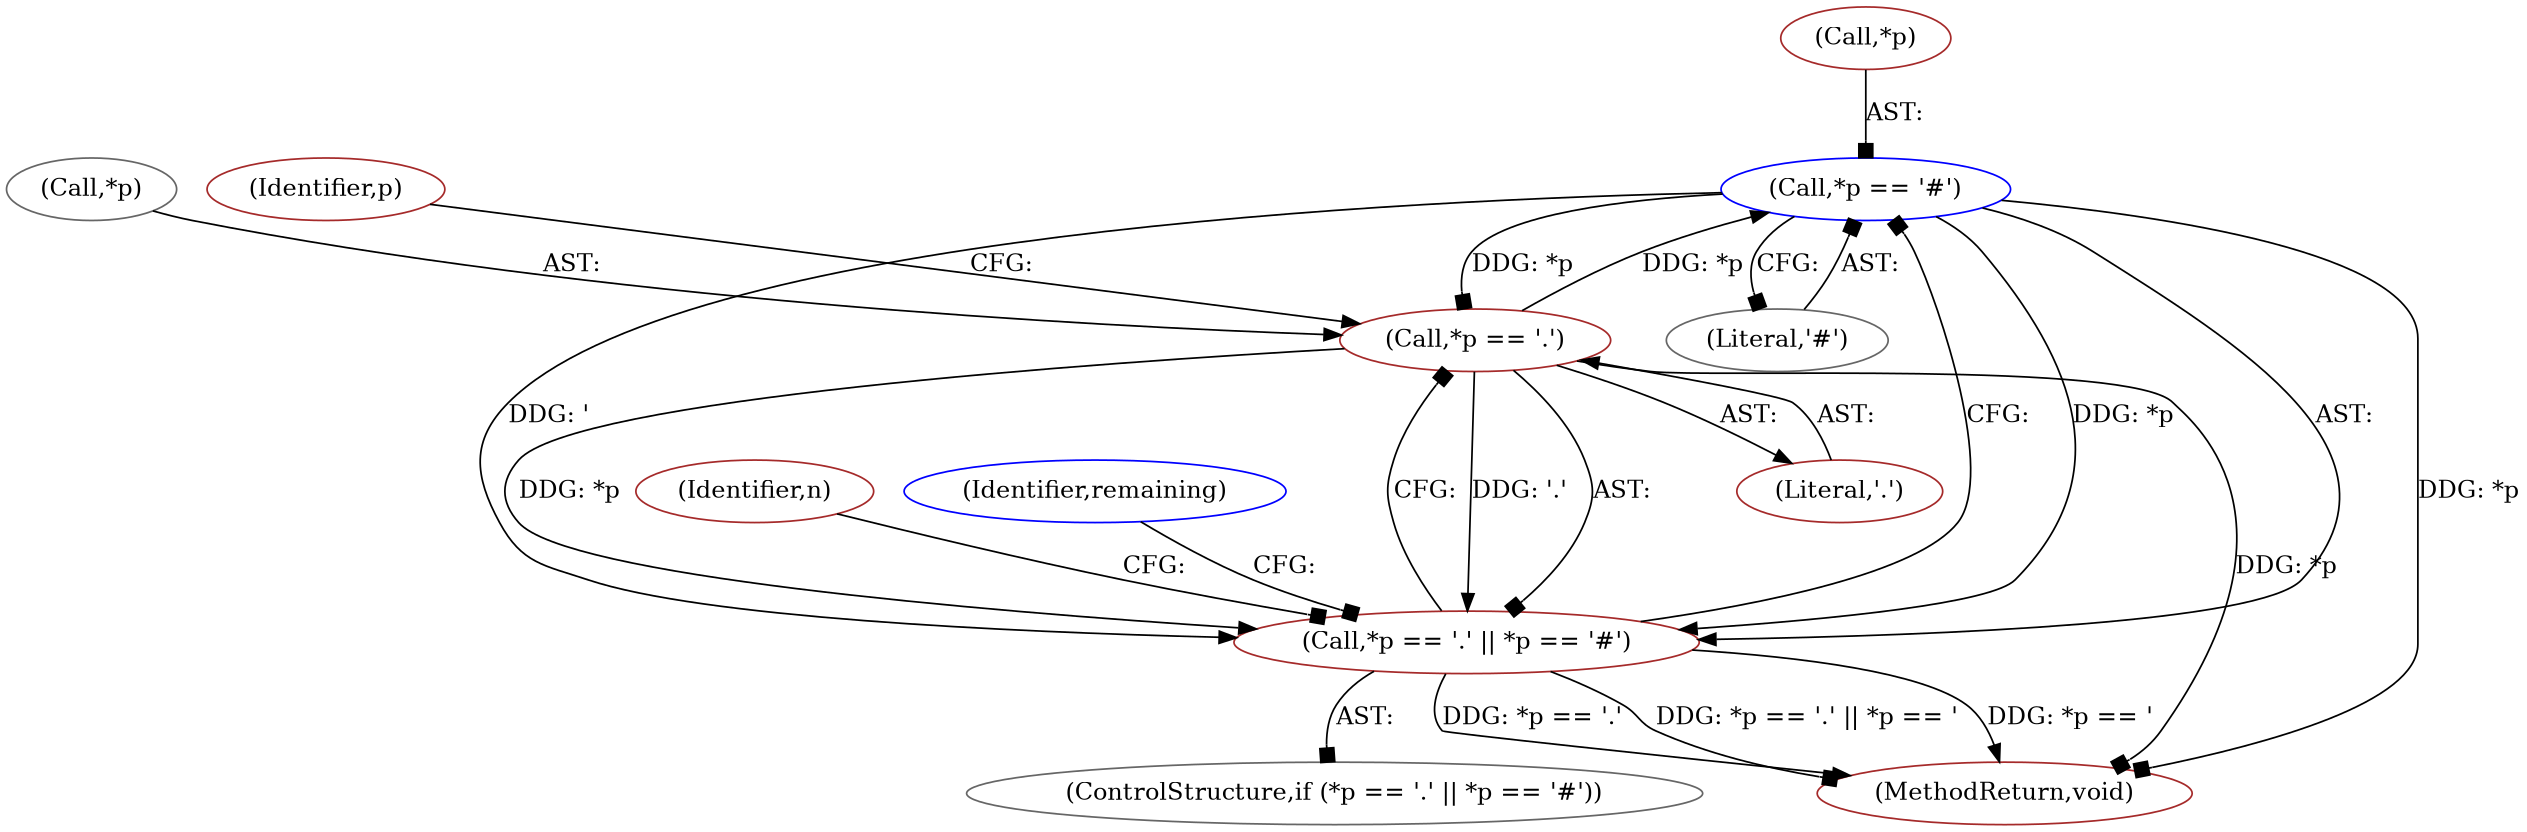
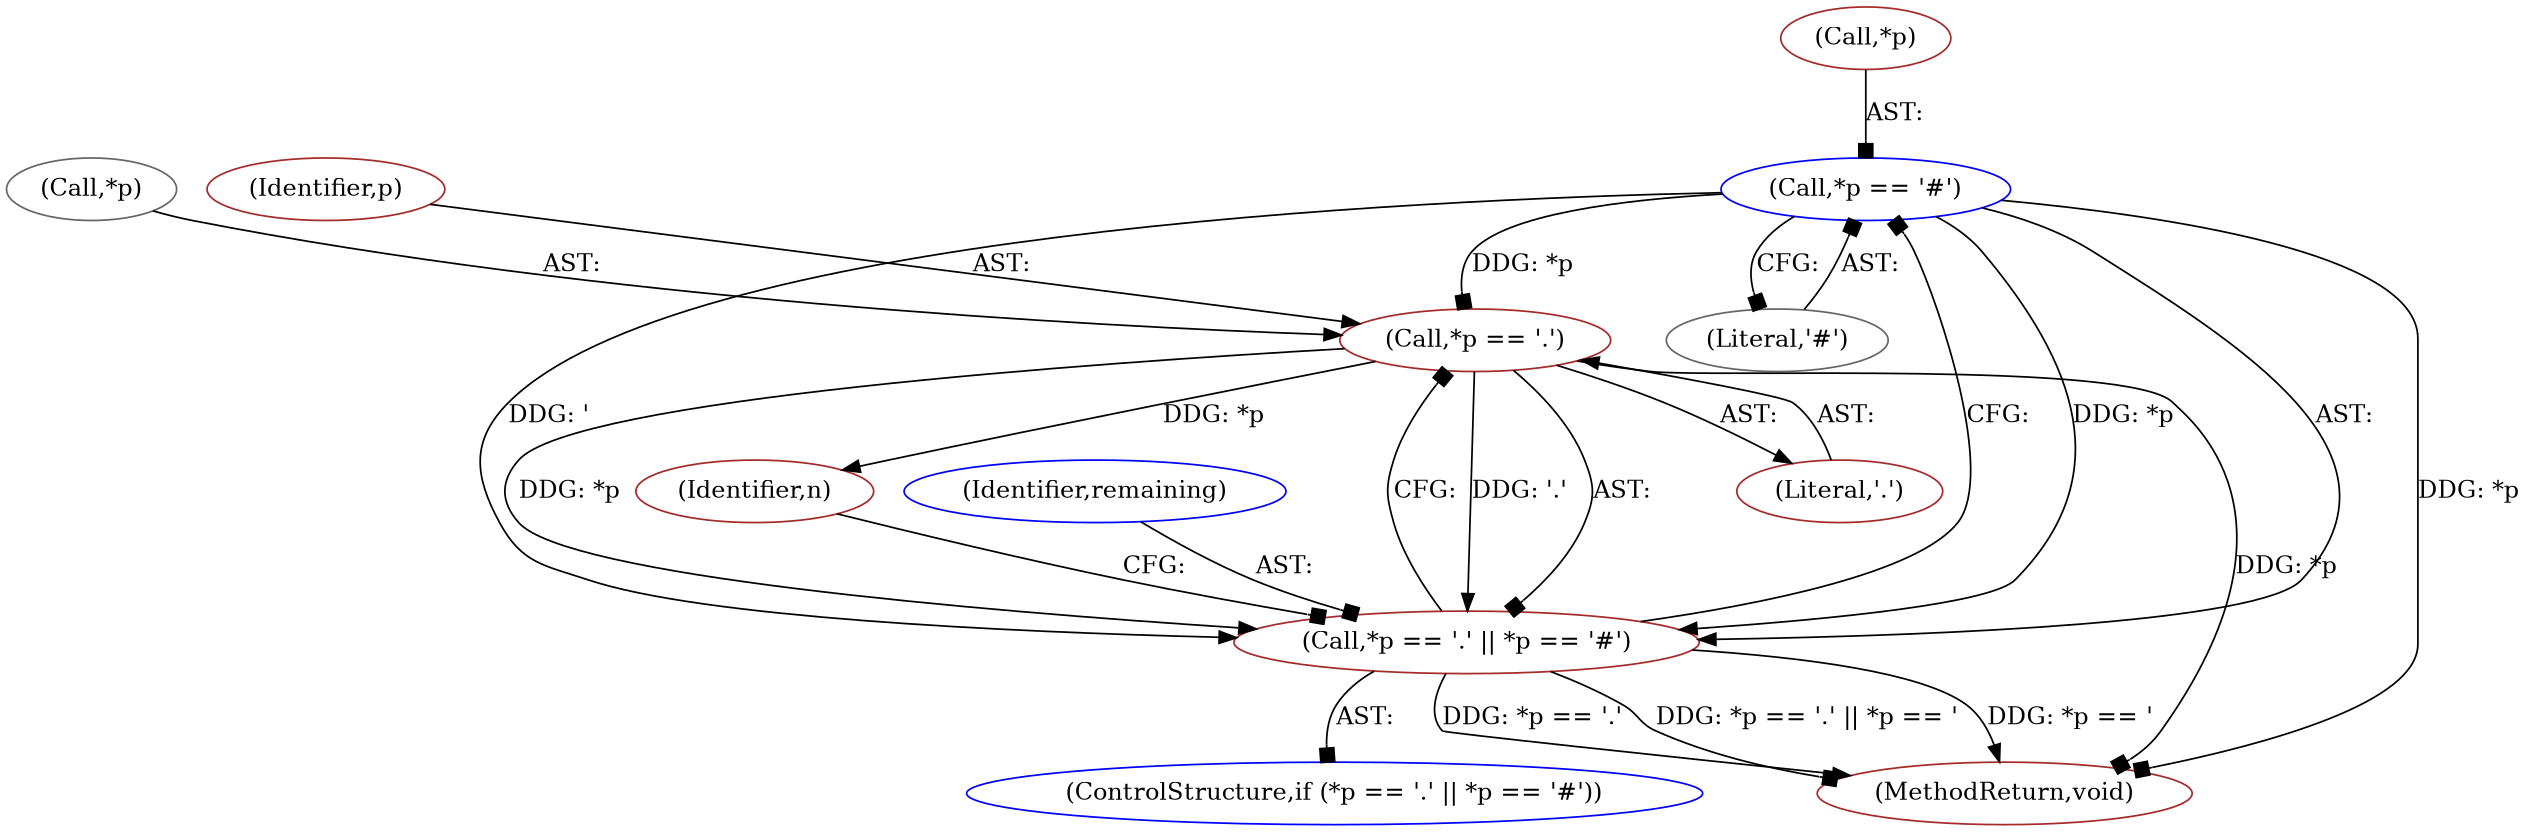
edge "(Call,*p == '.')" -> "(Call,*p == '#')": now "(Call,*p == '.')" -> "(Identifier,n)"
edge "(Identifier,p)" -> "(Call,*p == '.')": label "CFG: " -> "AST: "
edge "(Identifier,remaining)" -> "(Call,*p == '.' || *p == '#')": label "CFG: " -> "AST: "
node "(ControlStructure,if (*p == '.' || *p == '#'))": color gray40 -> blue
